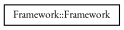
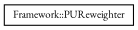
node "Framework::Framework": label "Framework::Framework" -> "Framework::PUReweighter"
